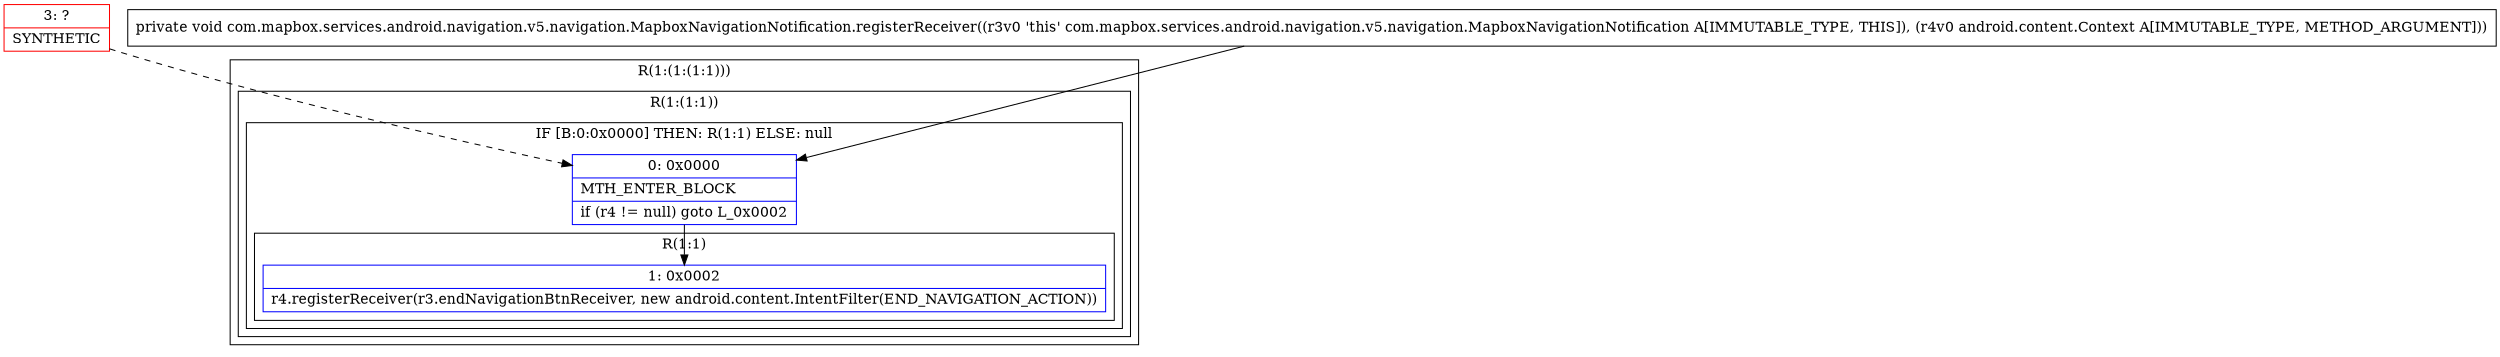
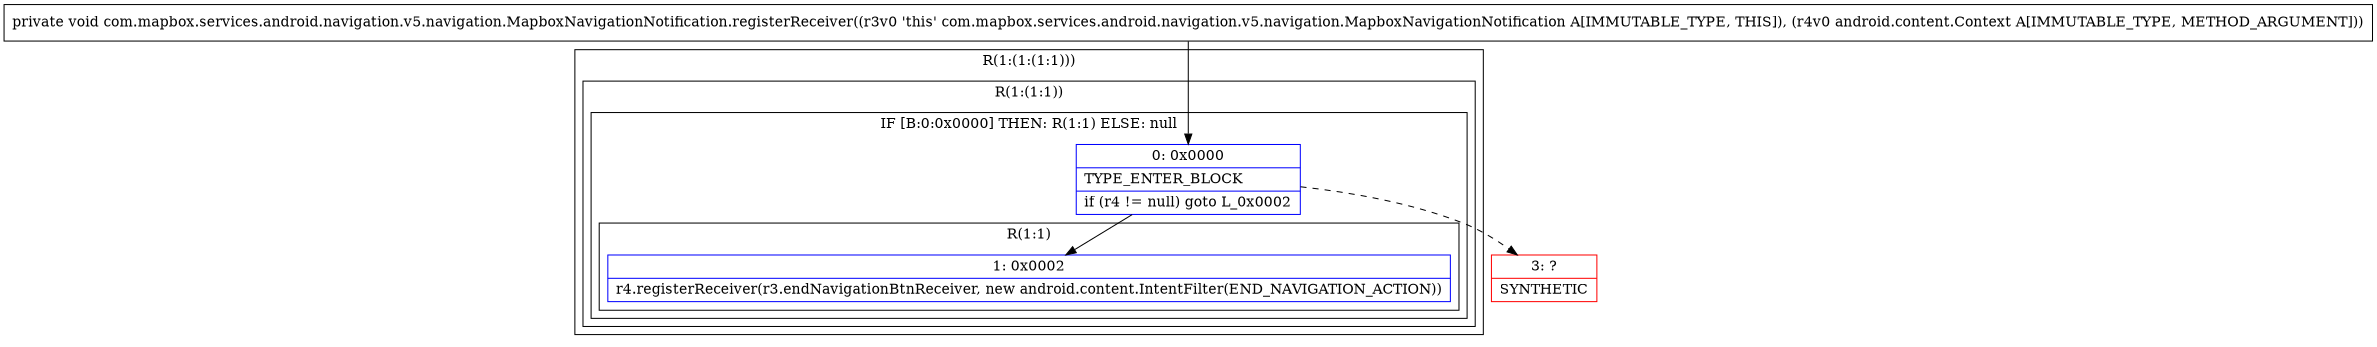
edge "3: ?" -> "0: 0x0000": reversed
node "0: 0x0000": text "MTH_ENTER_BLOCK" -> "TYPE_ENTER_BLOCK"
